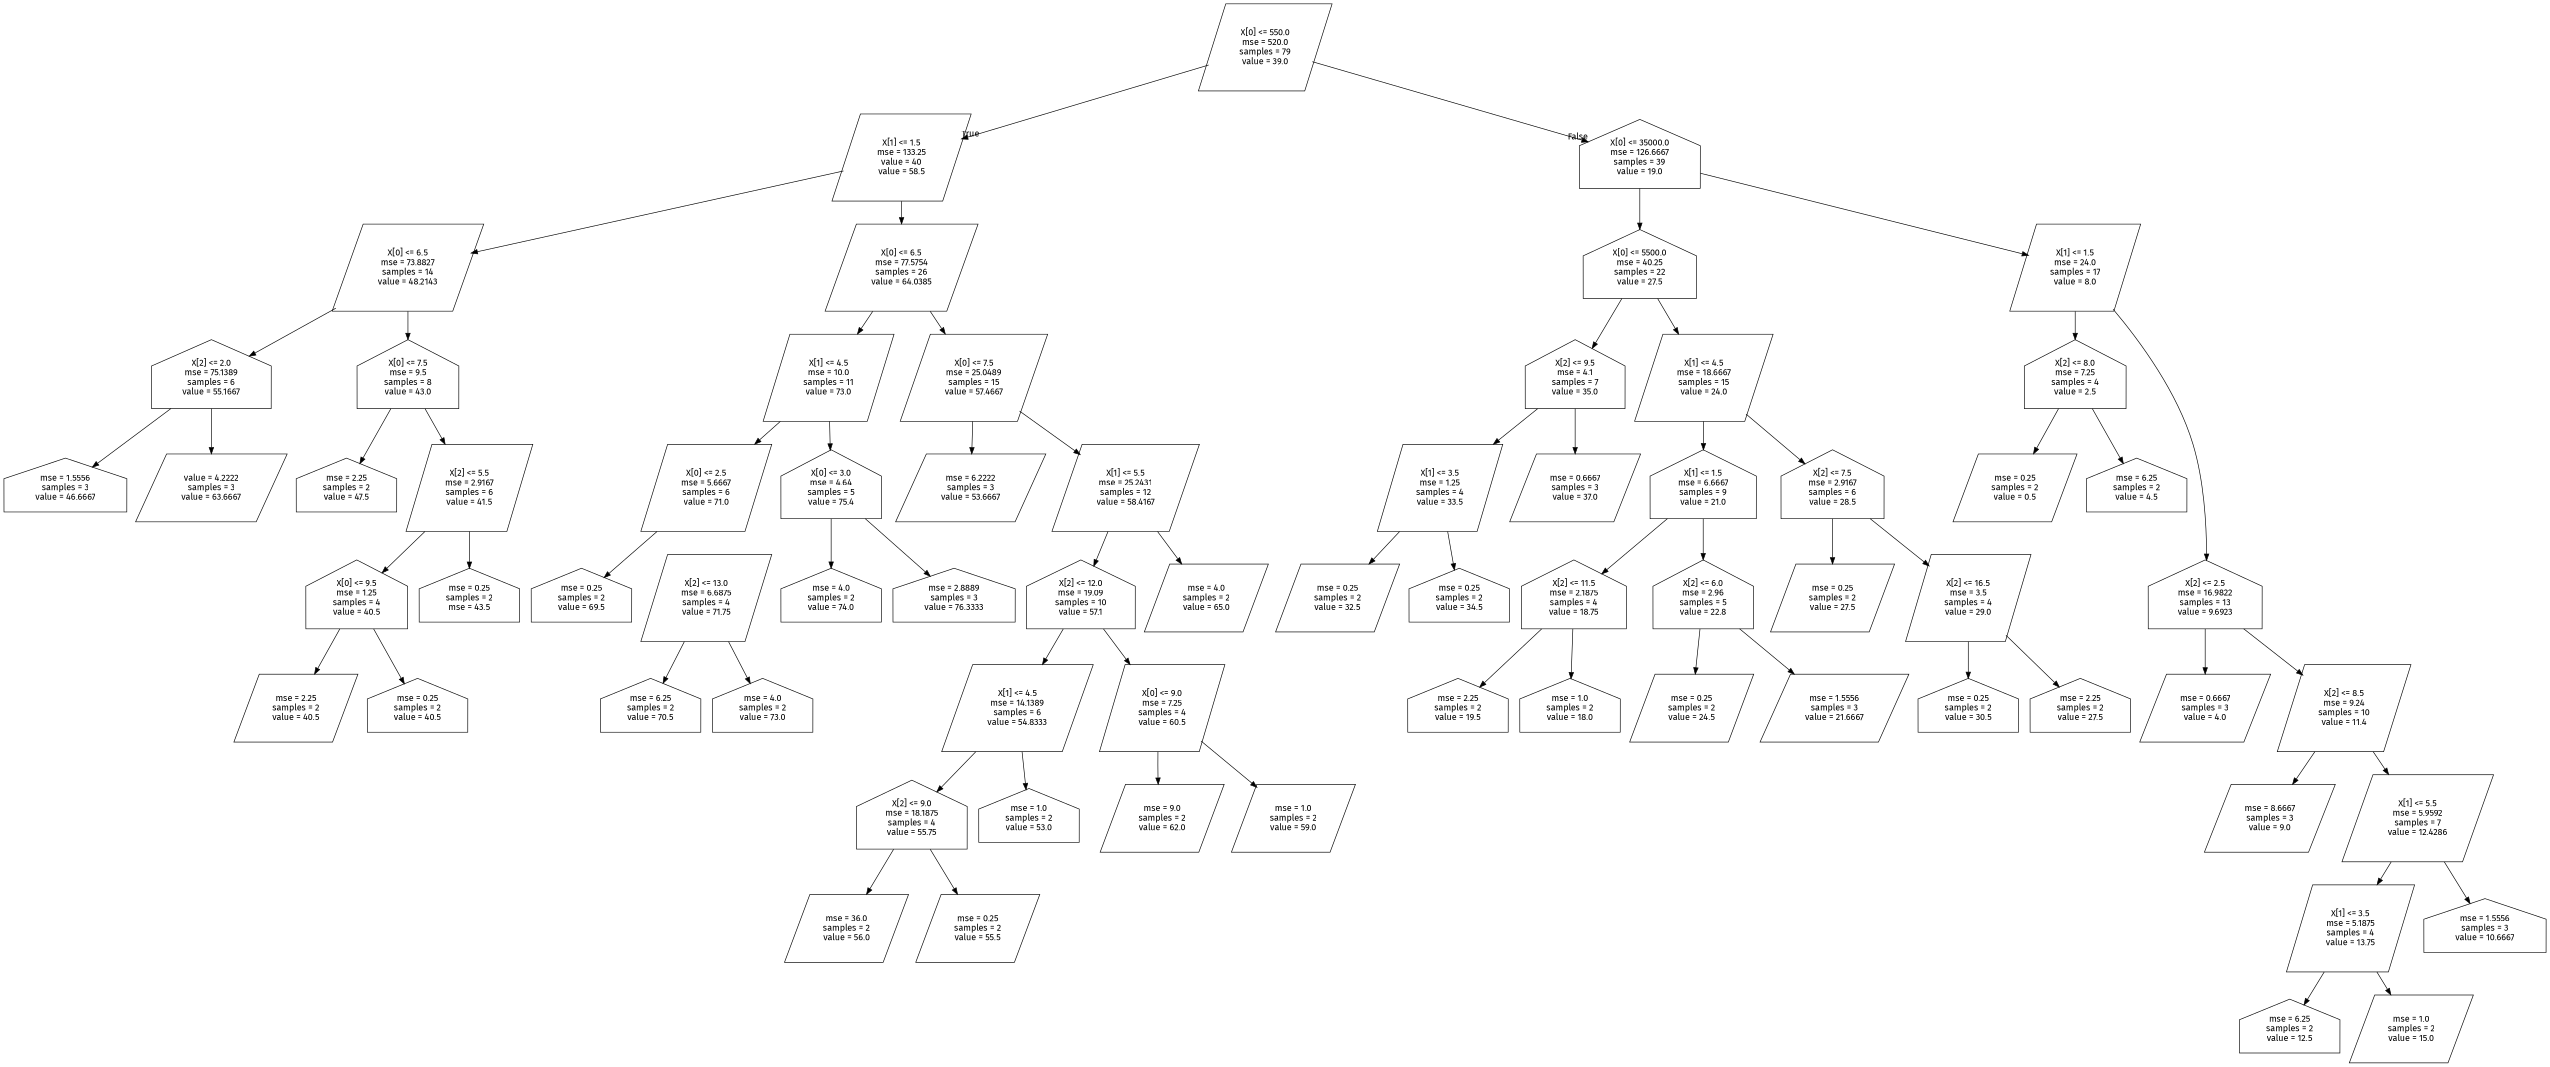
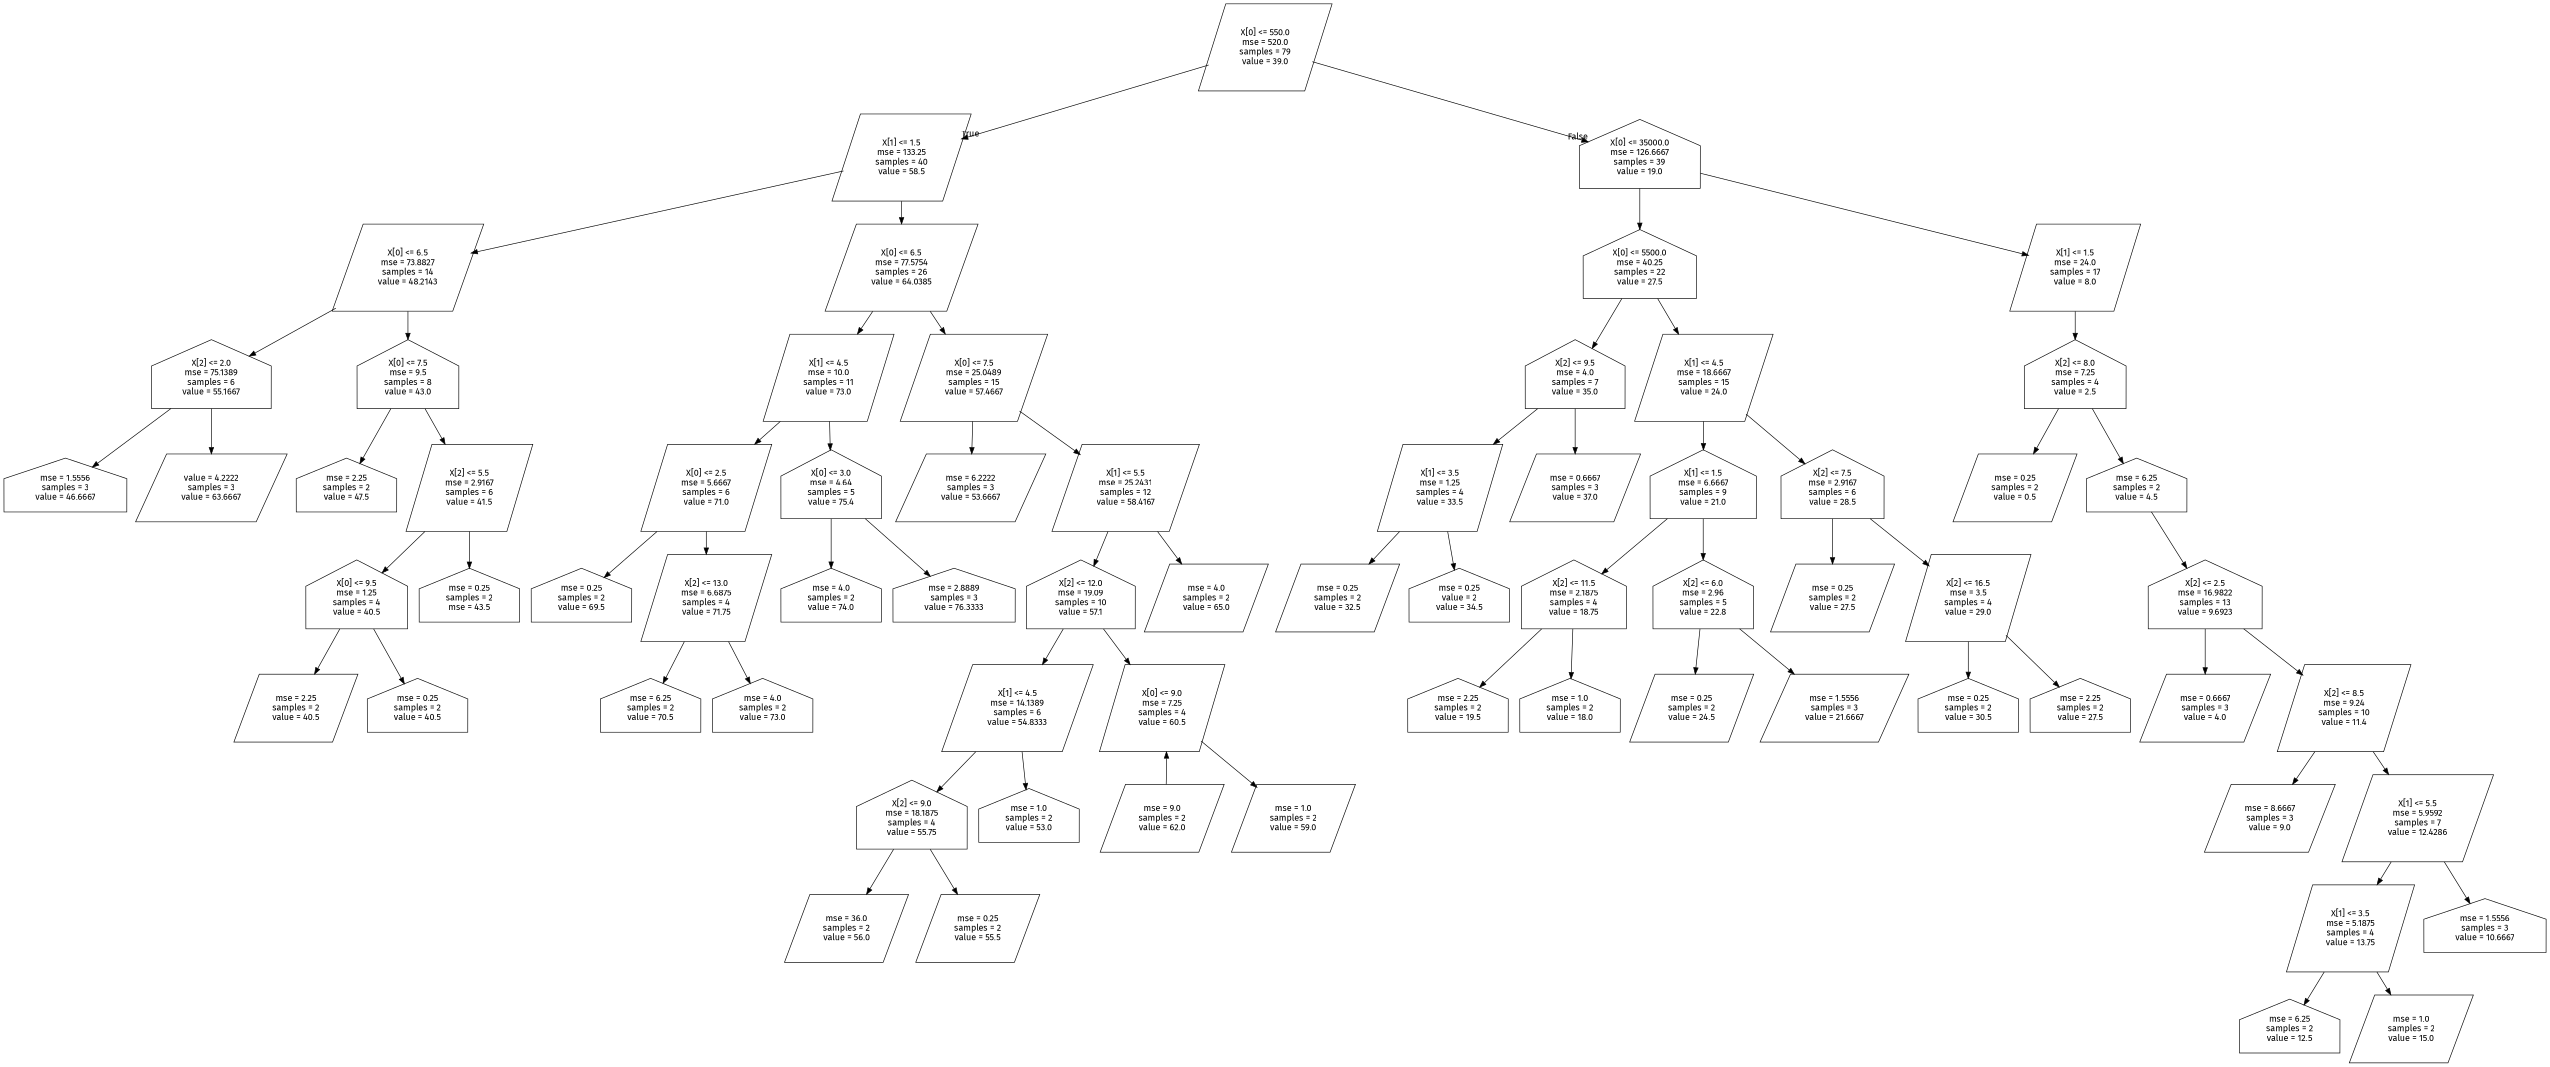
node "X[1] <= 1.5 mse = 133.25 value = 40 value = 58.5": label "X[1] <= 1.5 mse = 133.25 value = 40 value = 58.5" -> "X[1] <= 1.5 mse = 133.25 samples = 40 value = 58.5"
node "X[2] <= 9.5 mse = 4.1 samples = 7 value = 35.0": label "X[2] <= 9.5 mse = 4.1 samples = 7 value = 35.0" -> "X[2] <= 9.5 mse = 4.0 samples = 7 value = 35.0"
edge "X[1] <= 1.5 mse = 24.0 samples = 17 value = 8.0" -> "X[2] <= 2.5 mse = 16.9822 samples = 13 value = 9.6923": now "mse = 6.25 samples = 2 value = 4.5" -> "X[2] <= 2.5 mse = 16.9822 samples = 13 value = 9.6923"
edge "X[0] <= 2.5 mse = 5.6667 samples = 6 value = 71.0" -> "X[2] <= 13.0 mse = 6.6875 samples = 4 value = 71.75": added
node "mse = 0.25 samples = 2 value = 34.5": label "mse = 0.25 samples = 2 value = 34.5" -> "mse = 0.25 value = 2 value = 34.5"
edge "X[0] <= 9.0 mse = 7.25 samples = 4 value = 60.5" -> "mse = 9.0 samples = 2 value = 62.0": reversed
